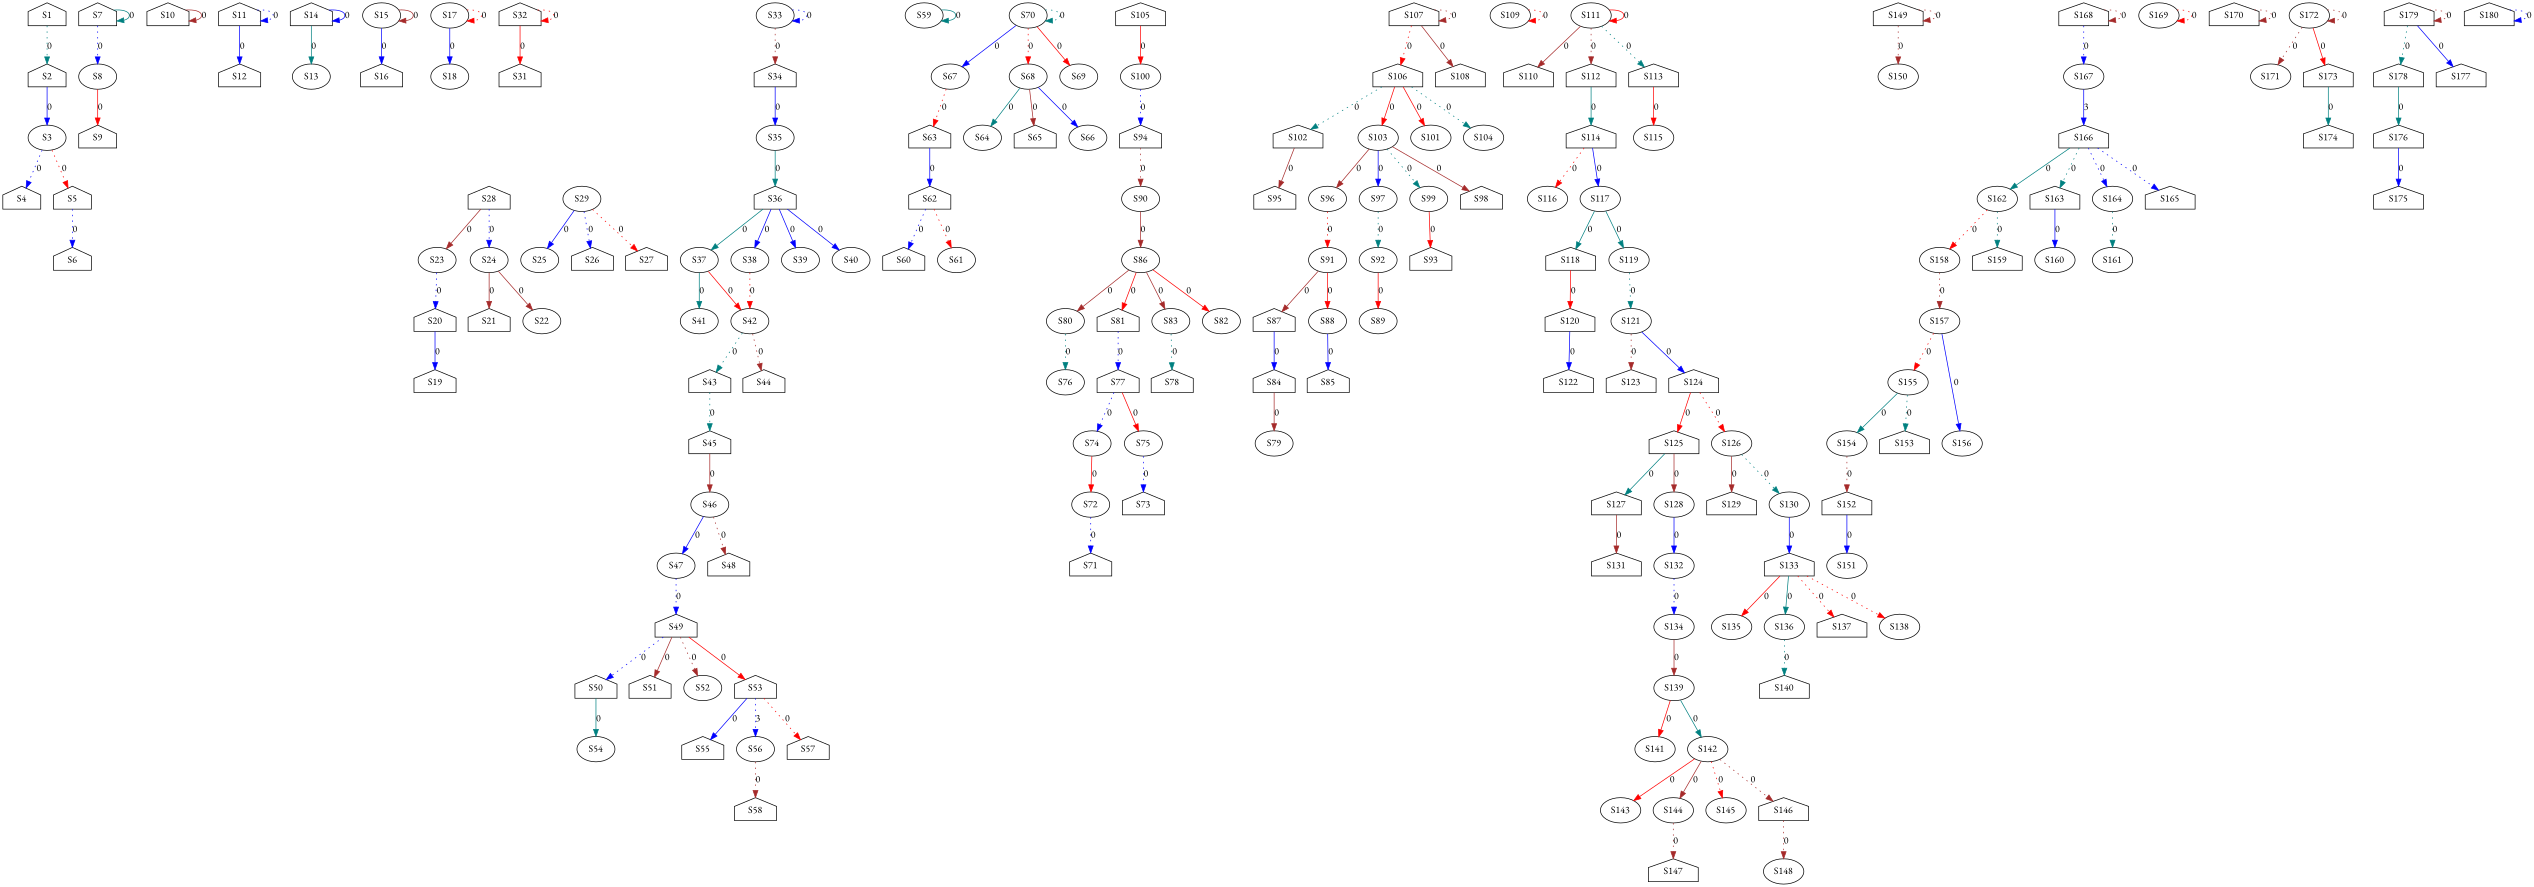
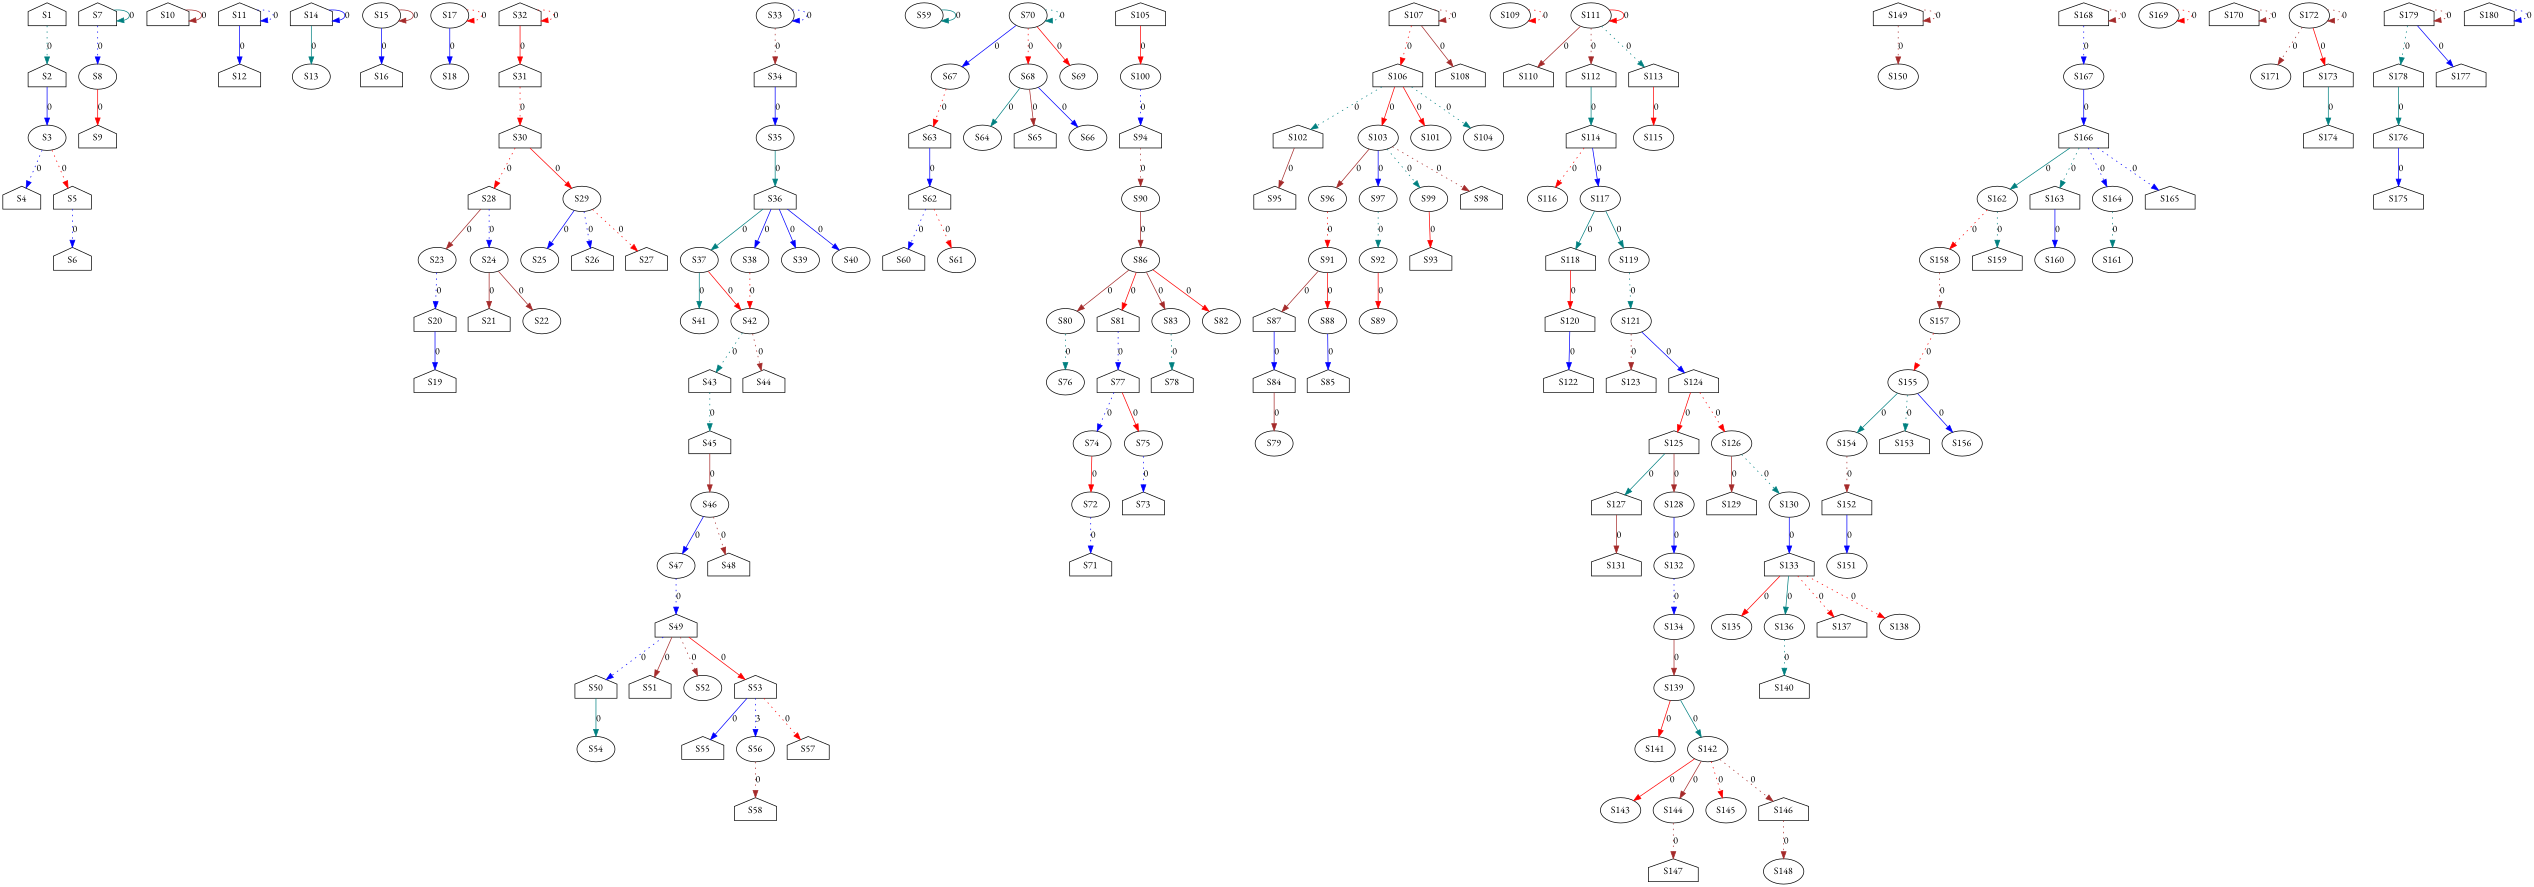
edge "S167" -> "S166": label "3" -> "0"
node "S30": added
edge "S103" -> "S98": style solid -> dotted
edge "S157" -> "S156": now "S155" -> "S156"
